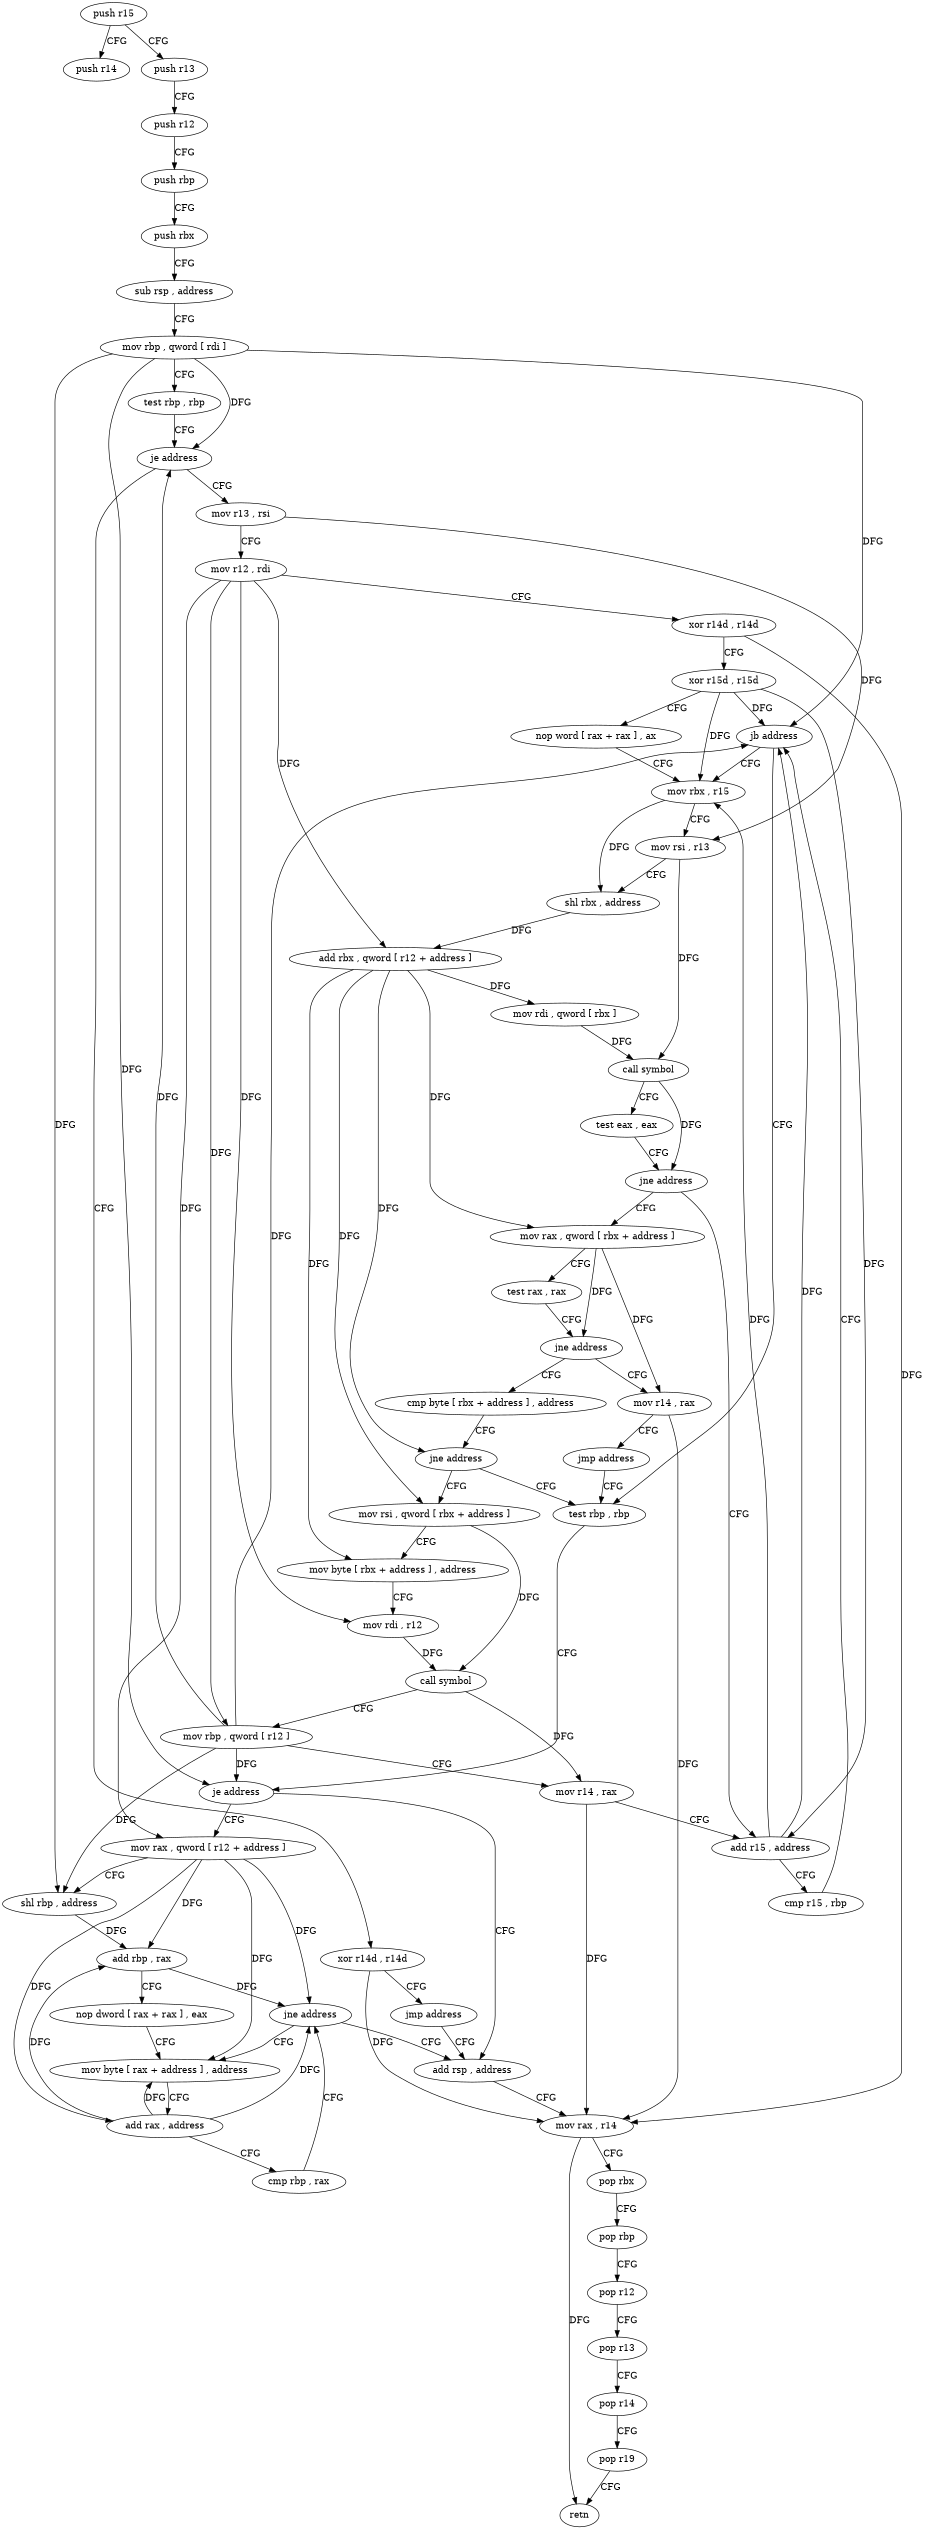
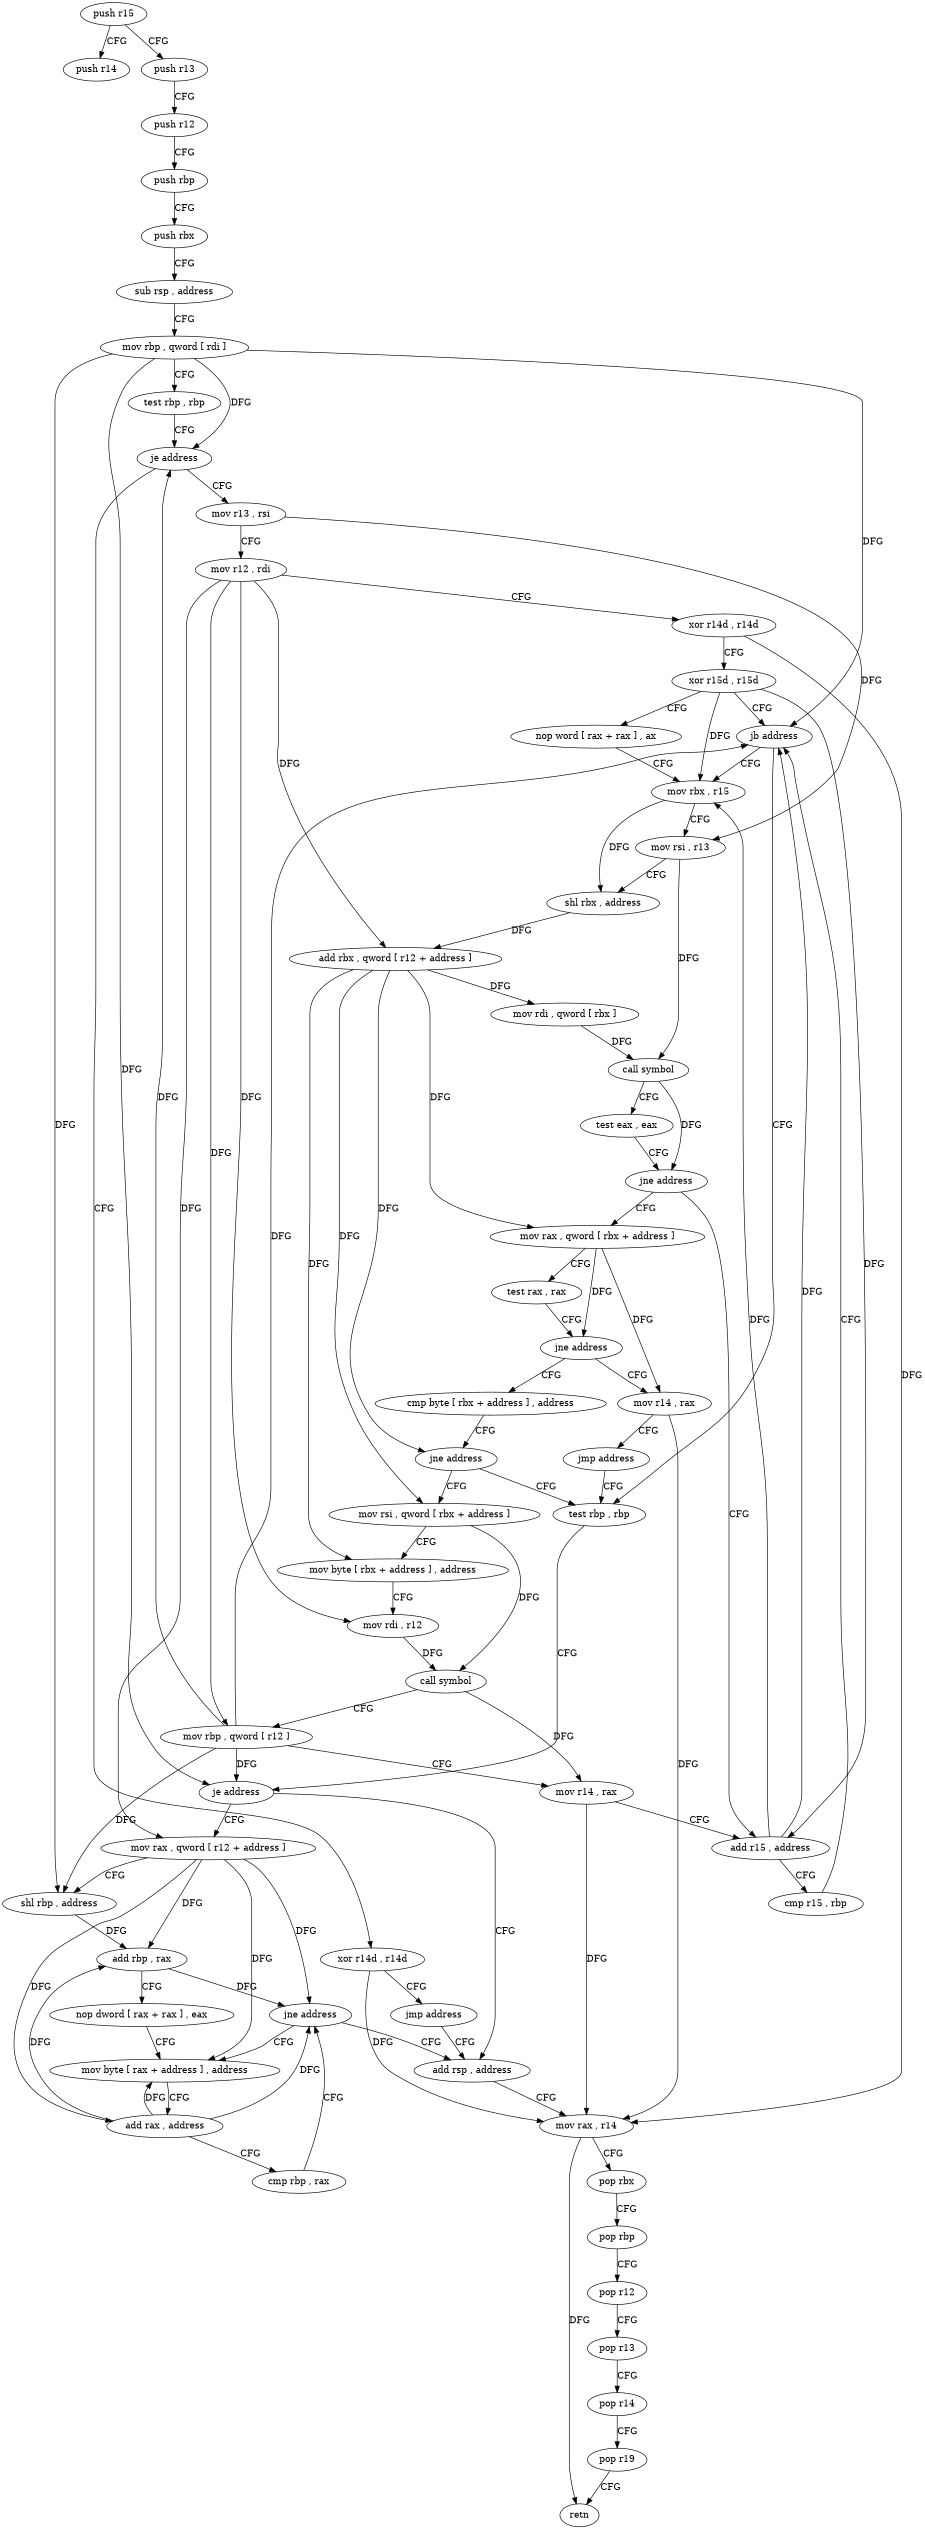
edge "xor r15d , r15d" -> "jb address": label "DFG" -> "CFG"
